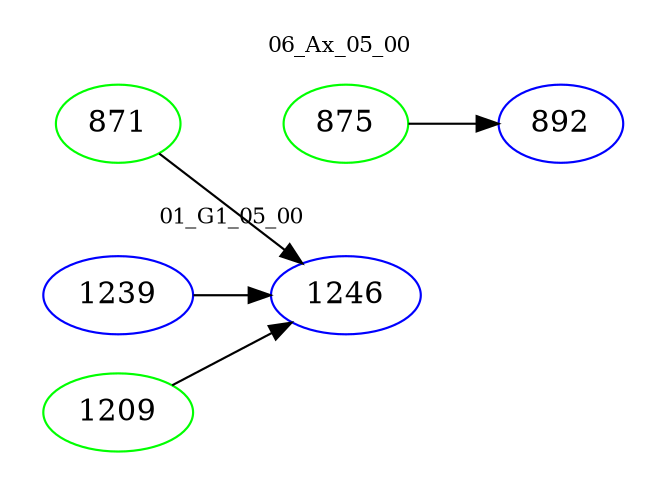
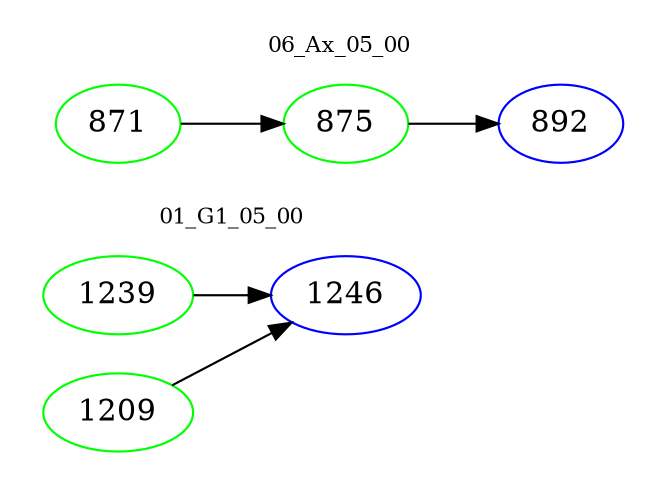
edge "871" -> "1246": now "871" -> "875"
node "1239": color blue -> green
